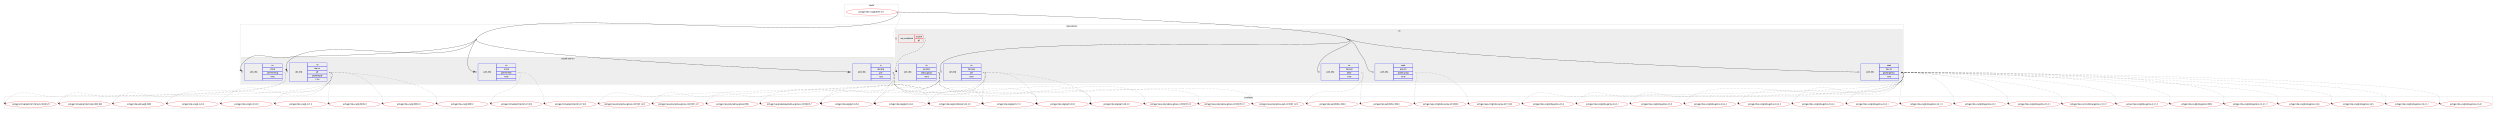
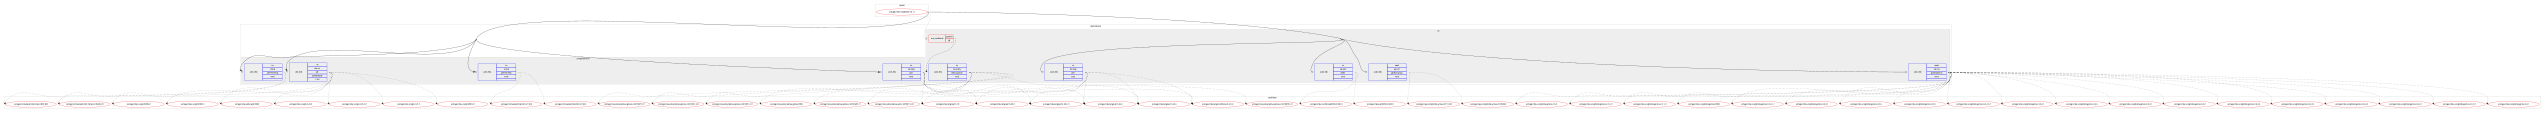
node "portage://sec-greaterequal/selinux-gitosis-2.20190201-r1": label "portage://sec-greaterequal/selinux-gitosis-2.20190201-r1" -> "portage://sec-policy/selinux-gitosis-2.20190201-r1"
node "portage://dev-perl/JSON-2.900.0": label "portage://dev-perl/JSON-2.900.0" -> "portage://dev-conditional/JSON-2.900.0"
node "portage://dev-vcs/gitolite-gentoo-3.6.6.1": added
node "portage://dev-vcs/conditional-gentoo-2.3.3-r1": label "portage://dev-vcs/conditional-gentoo-2.3.3-r1" -> "portage://dev-vcs/gitolite-gentoo-2.3.3-r1"
node "syntax://dev-vcs/gitolite-gentoo-2.3.1-r1": label "syntax://dev-vcs/gitolite-gentoo-2.3.1-r1" -> "portage://dev-vcs/gitolite-gentoo-2.3.1-r1"
